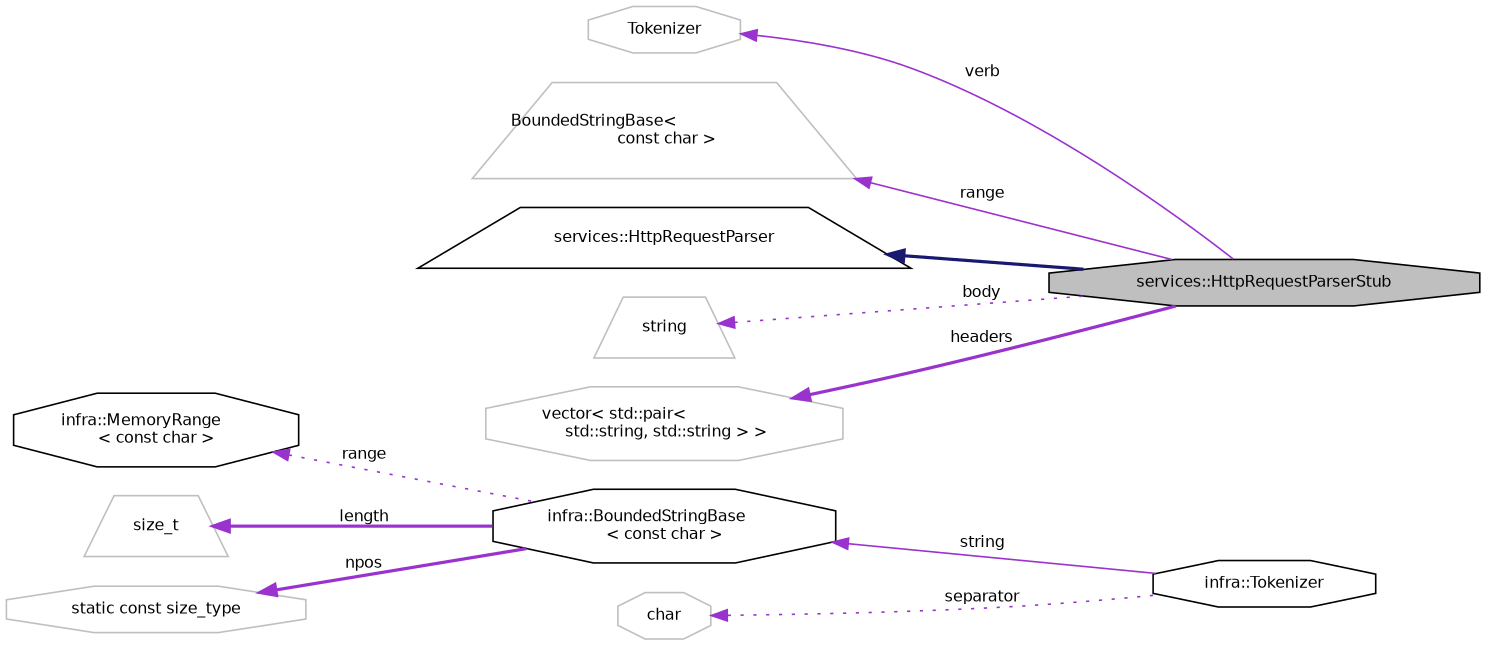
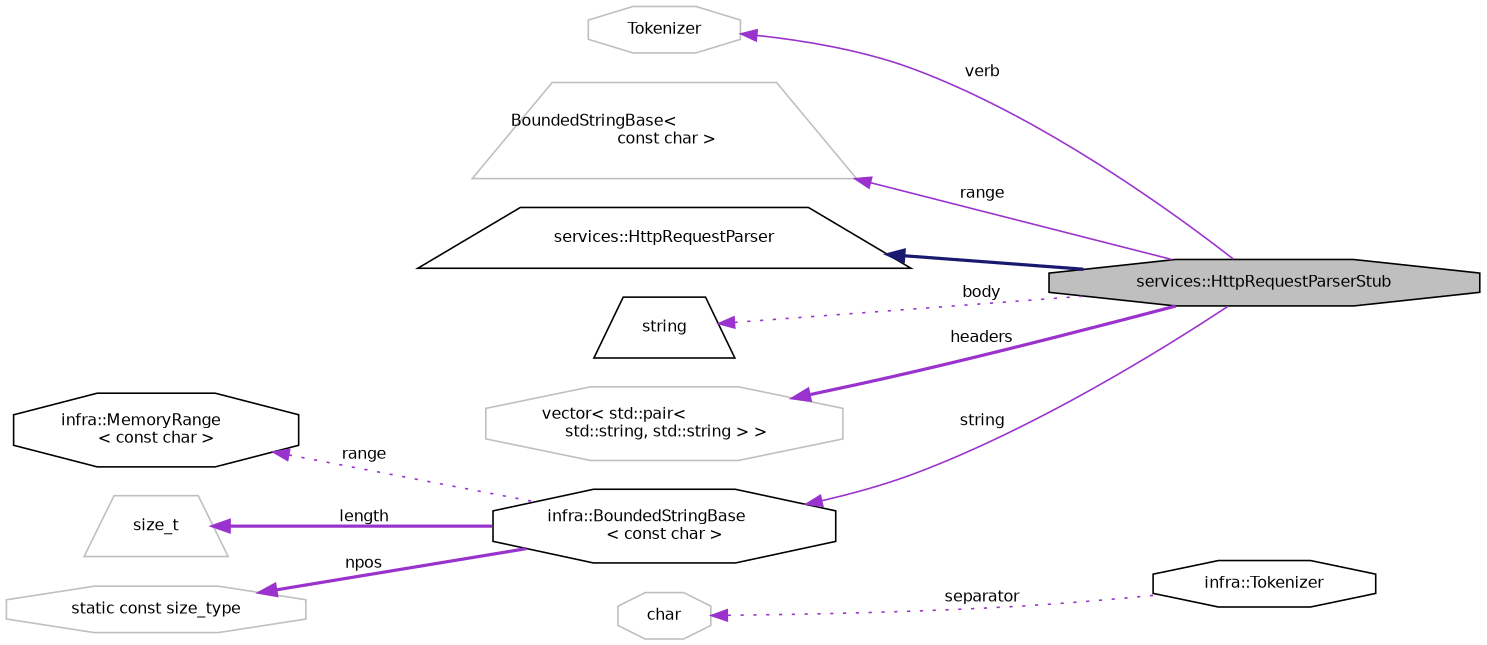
node "string": color grey75 -> black
edge "infra::Tokenizer" -> "infra::BoundedStringBase < const char >": now "services::HttpRequestParserStub" -> "infra::BoundedStringBase < const char >"
